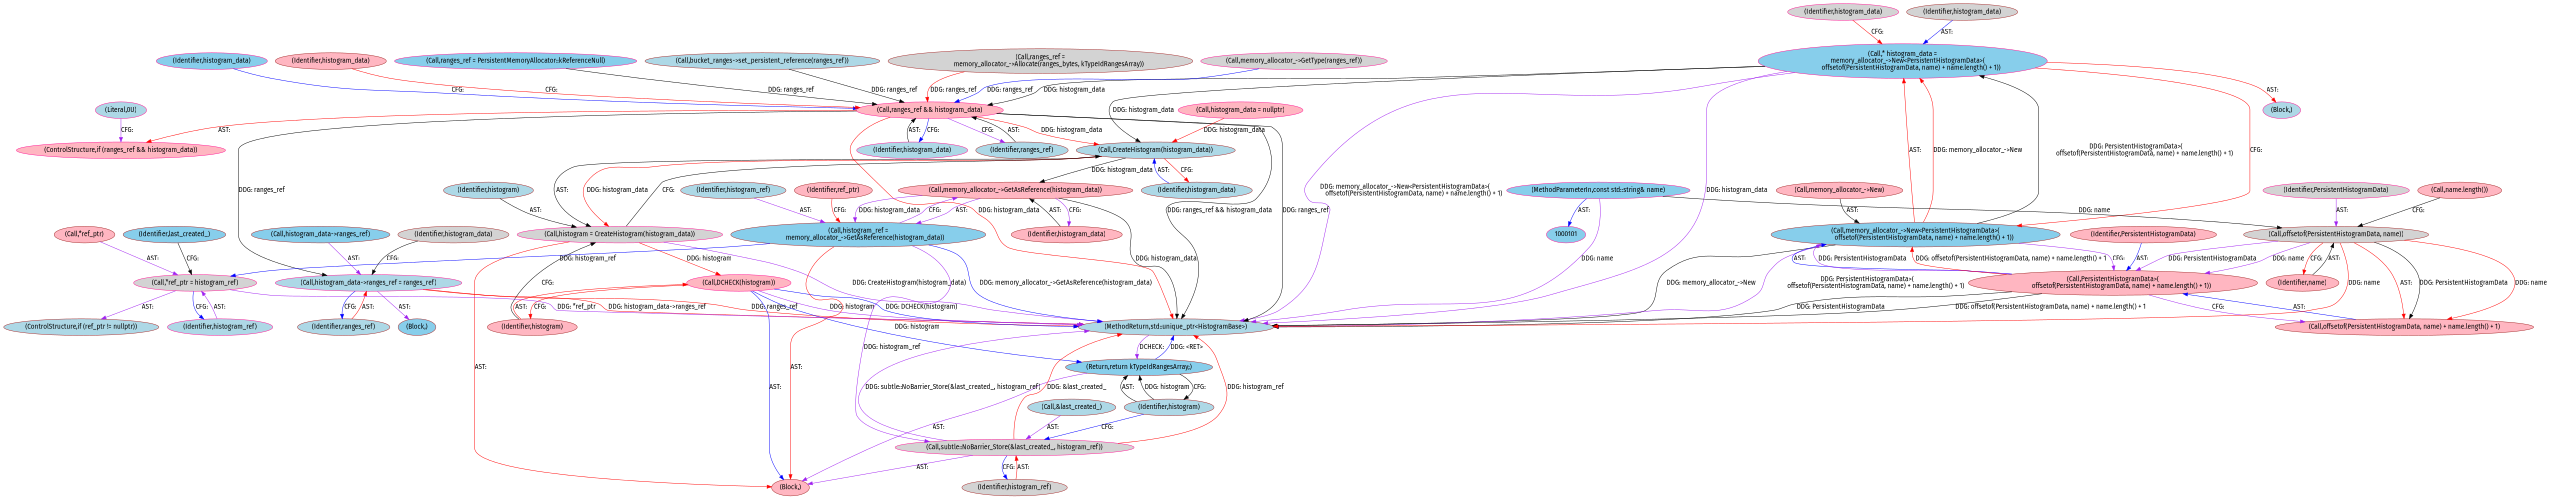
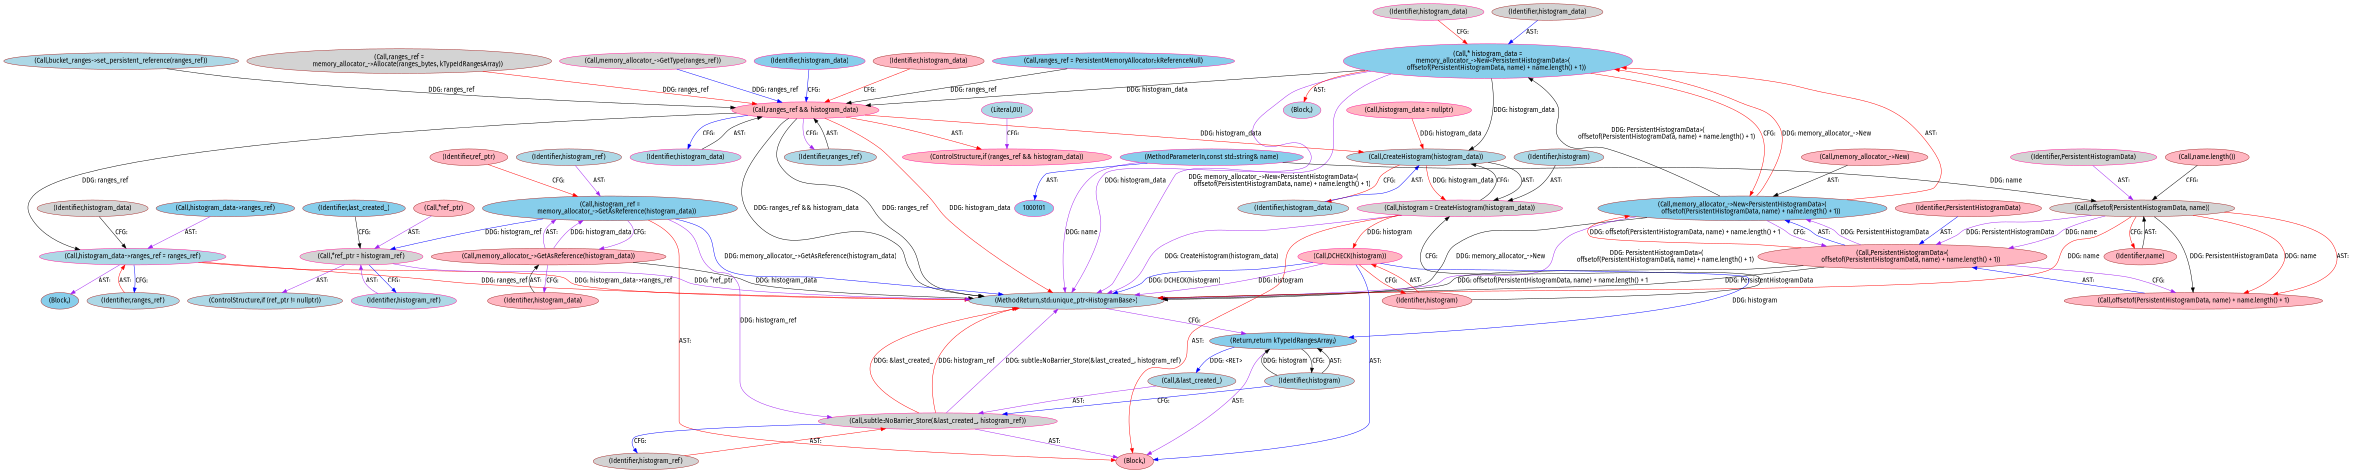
edge "(Call,CreateHistogram(histogram_data))" -> "(Call,memory_allocator_->GetAsReference(histogram_data))": removed, label "DDG: histogram_data"
edge "(MethodReturn,std::unique_ptr<HistogramBase>)" -> "(Return,return kTypeIdRangesArray;)": label "DCHECK: " -> "CFG: "
edge "(Return,return kTypeIdRangesArray;)" -> "(MethodReturn,std::unique_ptr<HistogramBase>)": now "(Return,return kTypeIdRangesArray;)" -> "(Call,&last_created_)"
